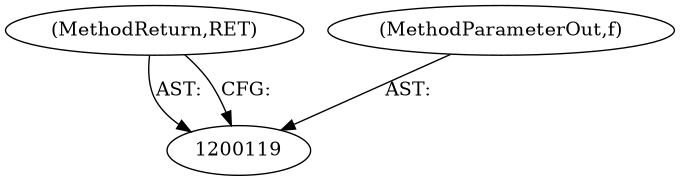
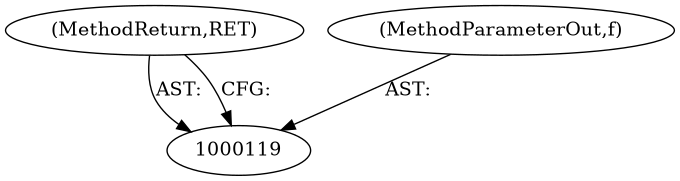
node "1200119": label "1200119" -> "1000119"
